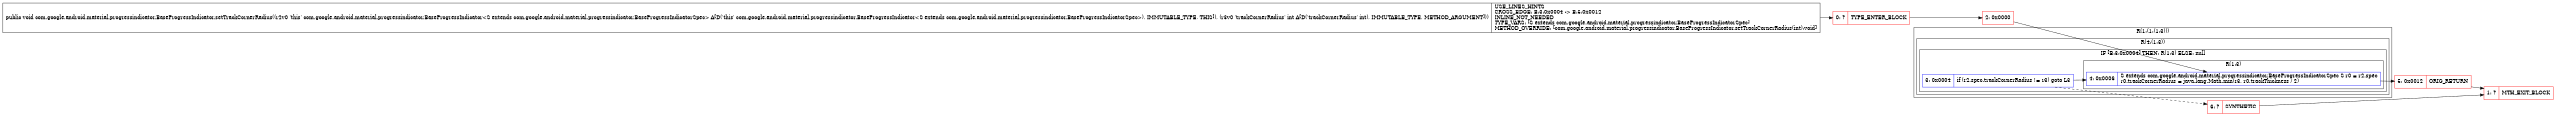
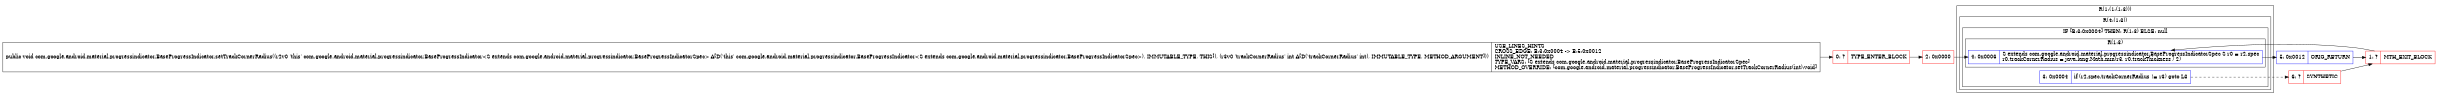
edge "3: 0x0004" -> "4: 0x0006": now "1: ?" -> "4: 0x0006"
node "5: 0x0012": color red -> blue
